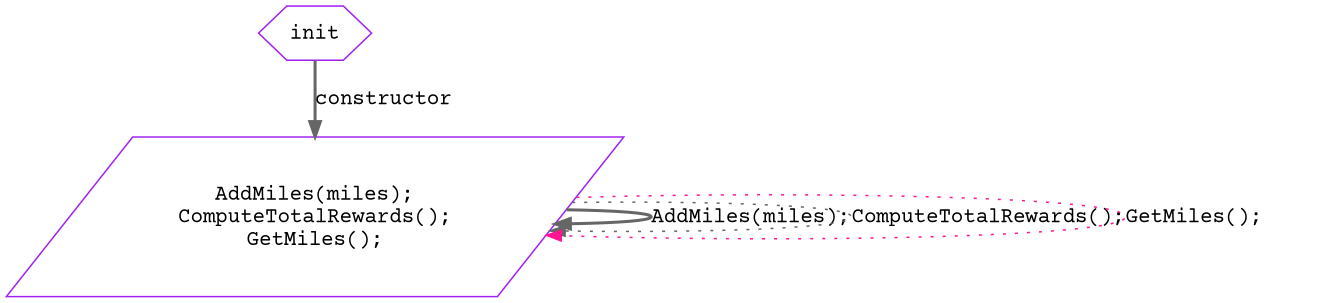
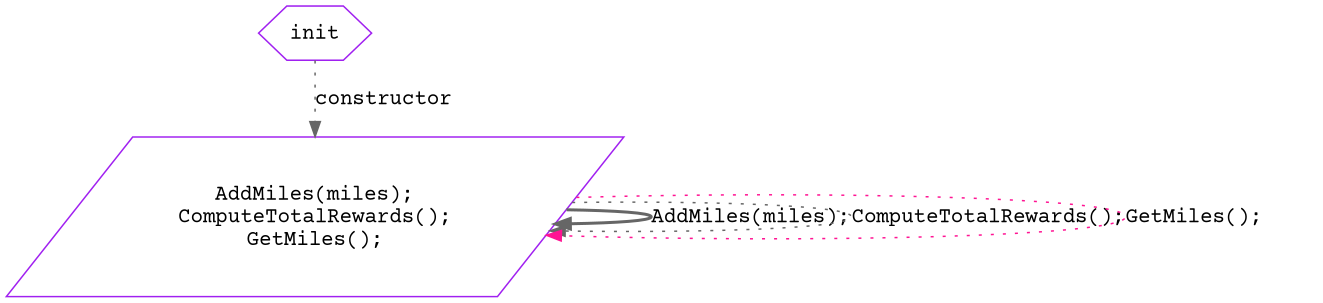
edge "init" -> "AddMiles(miles); ComputeTotalRewards(); GetMiles();": style bold -> dotted
